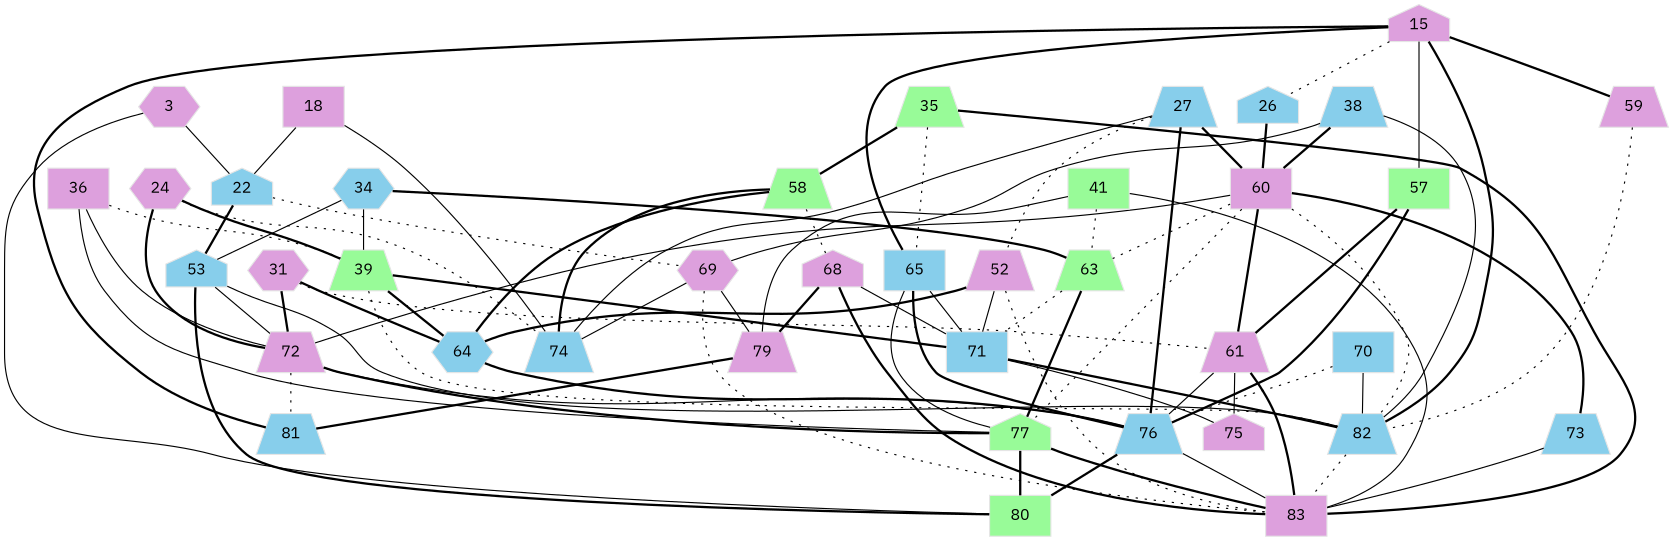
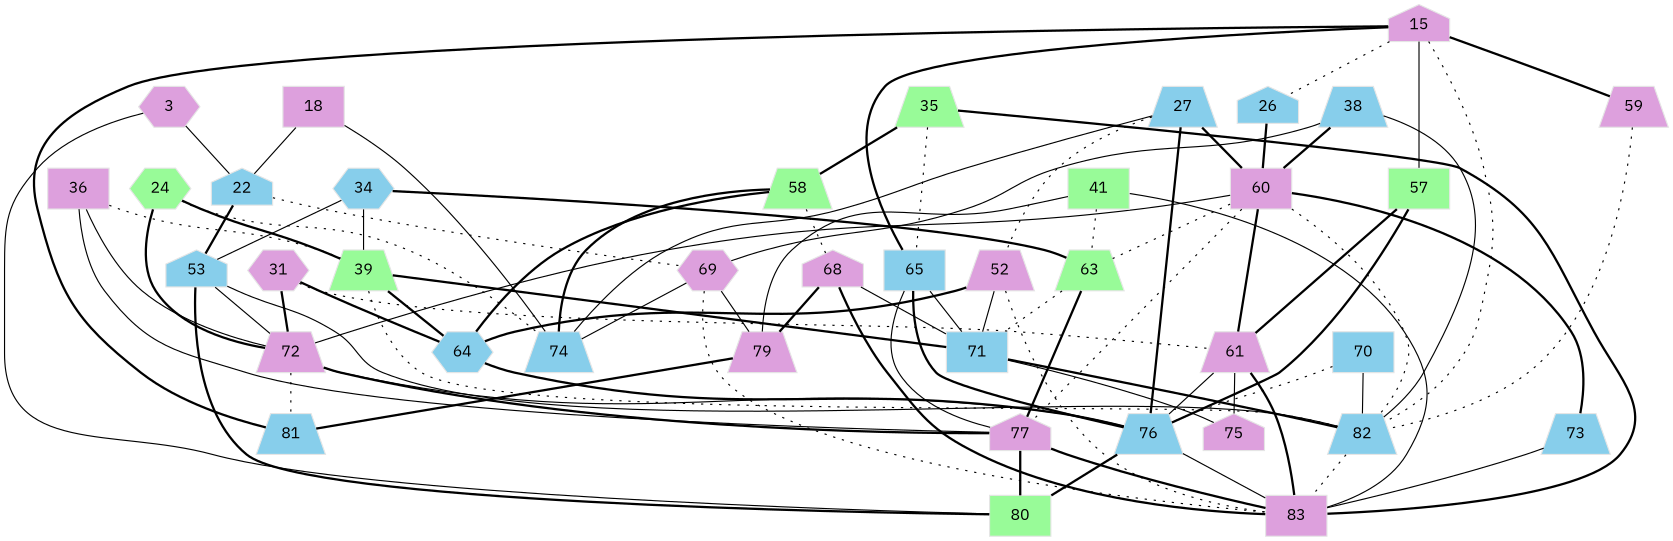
node "24": fillcolor plum -> palegreen
edge "15" -- "82": style bold -> dotted
node "77": fillcolor palegreen -> plum
